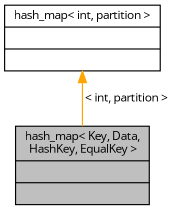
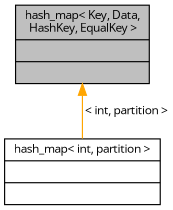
edge "hash_map< Key, Data," -> "hash_map< int, partition >": reversed
